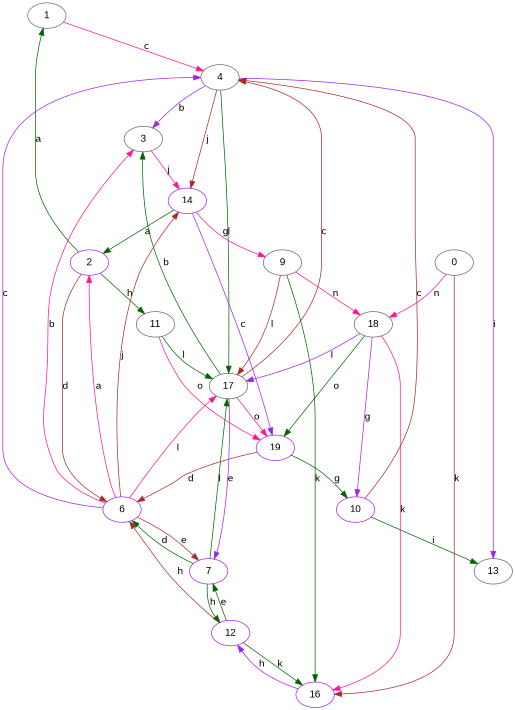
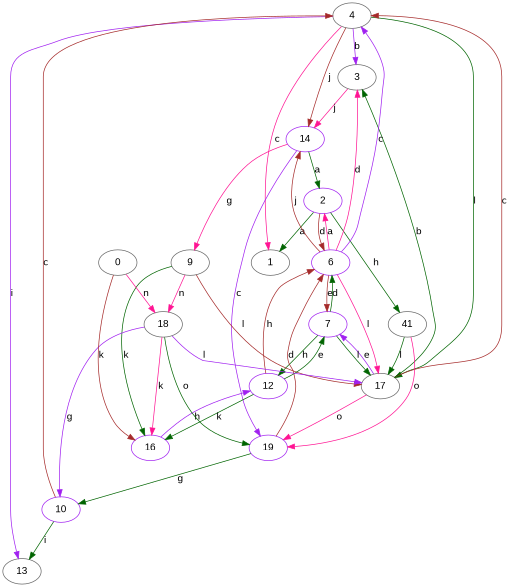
edge "1" -> "4": reversed
edge "6" -> "3": label "b" -> "d"
node "11": label "11" -> "41"
